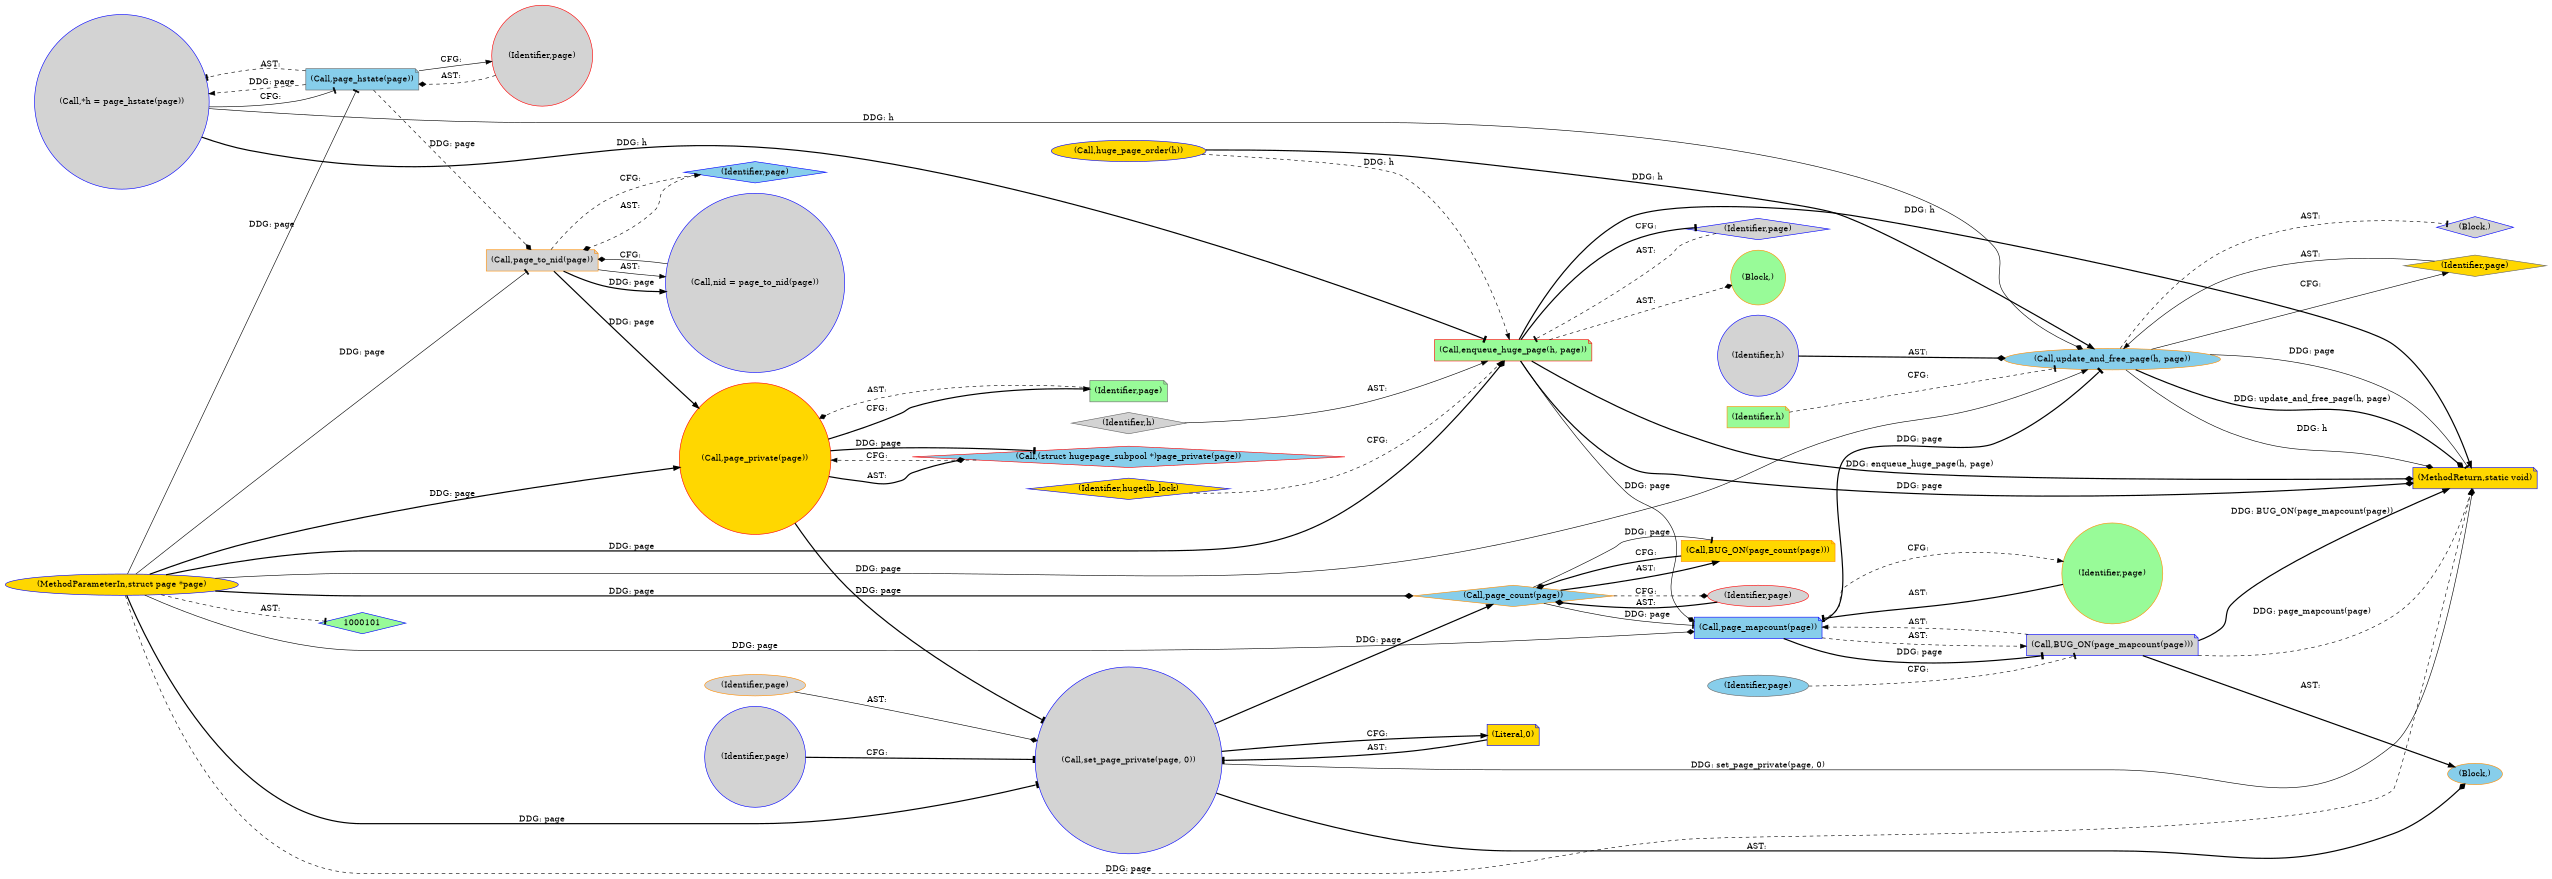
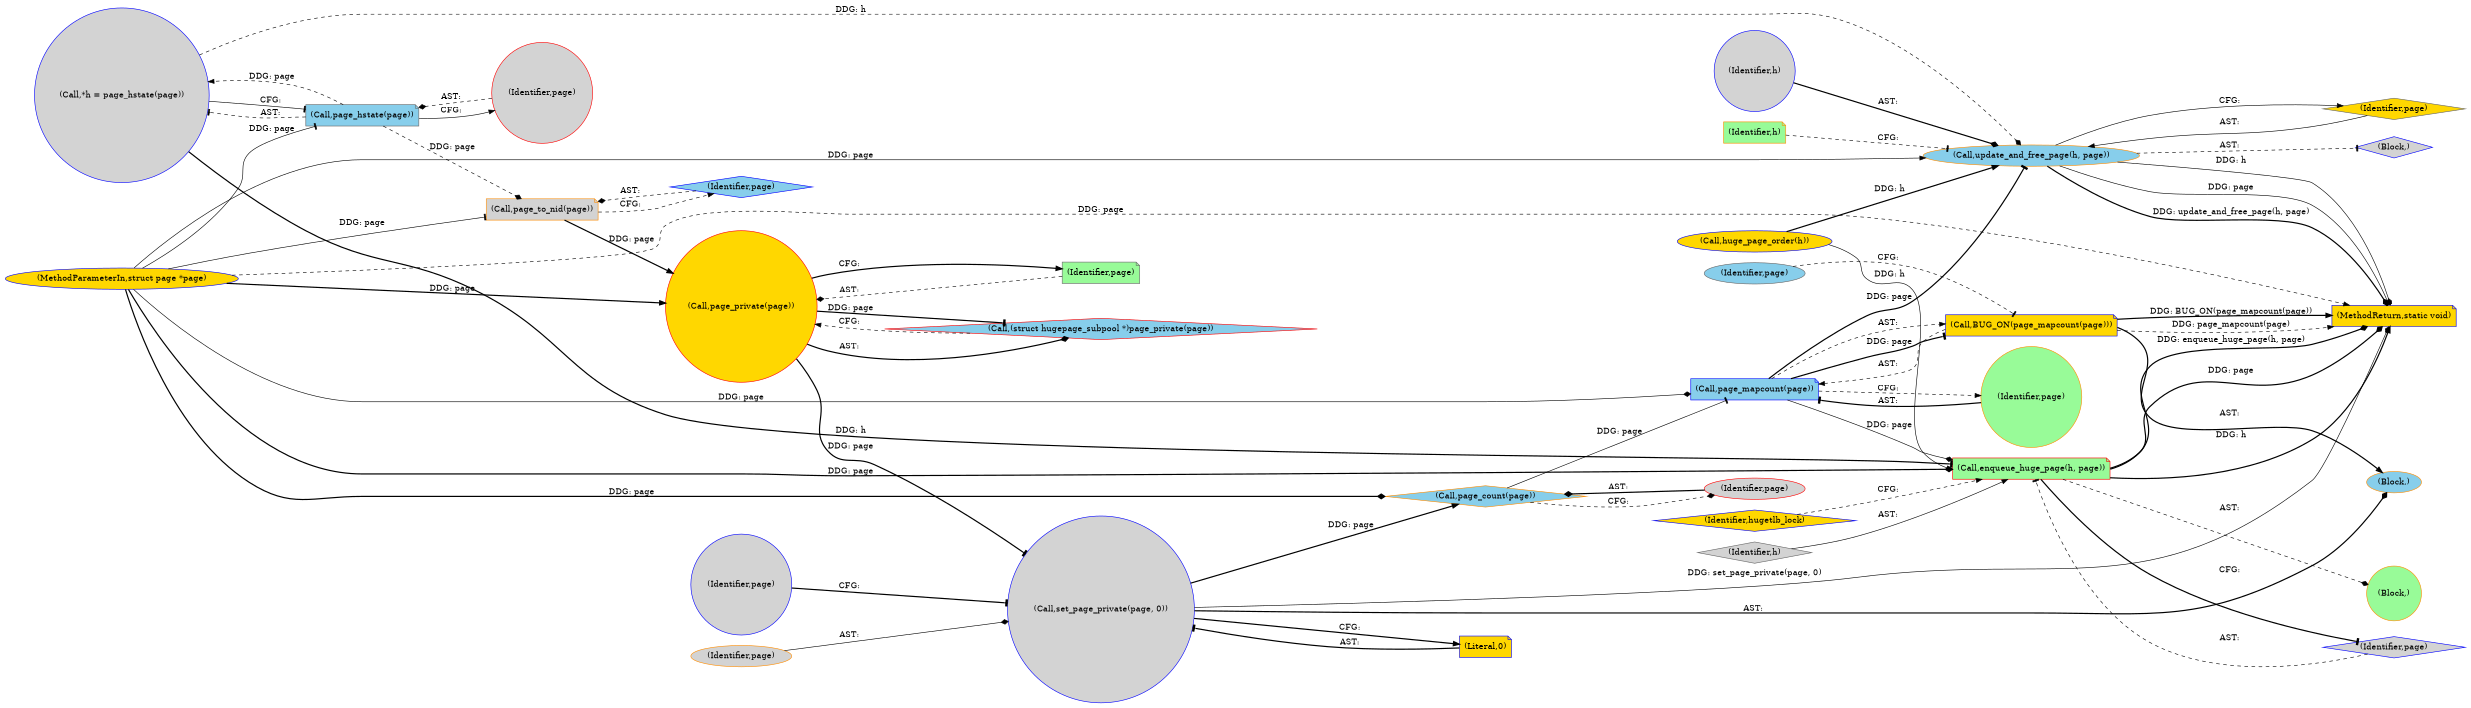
edge "(Call,*h = page_hstate(page))" -> "(Call,update_and_free_page(h, page))": style solid -> dashed
edge "(Call,huge_page_order(h))" -> "(Call,enqueue_huge_page(h, page))": style dashed -> solid
node "(Call,nid = page_to_nid(page))": removed
edge "(Call,enqueue_huge_page(h, page))" -> "(Call,page_mapcount(page))": reversed
node "(Call,BUG_ON(page_count(page)))": removed
node "1000101": removed
node "(Call,BUG_ON(page_mapcount(page)))": fillcolor lightgrey -> gold
edge "(MethodParameterIn,struct page *page)" -> "(Call,set_page_private(page, 0))": removed, label "DDG: page"
